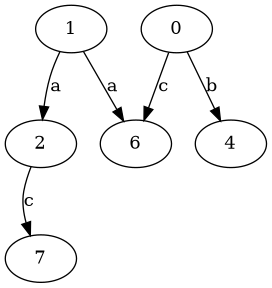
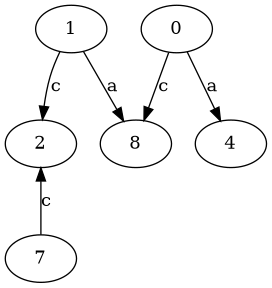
edge "1" -> "2": label "a" -> "c"
edge "0" -> "4": label "b" -> "a"
node "6": label "6" -> "8"
edge "2" -> "7": reversed
